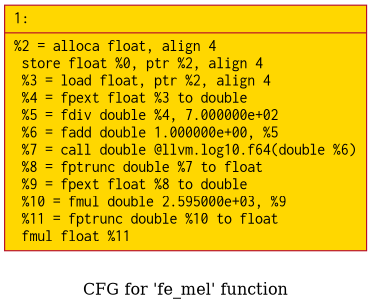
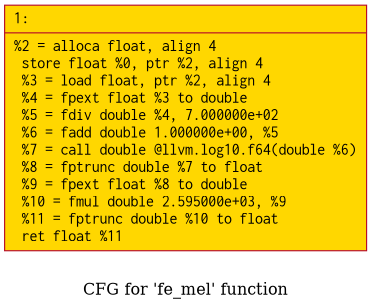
node "1:": text "fmul float %11" -> "ret float %11"
